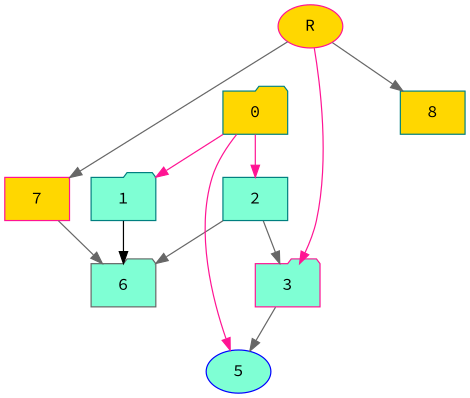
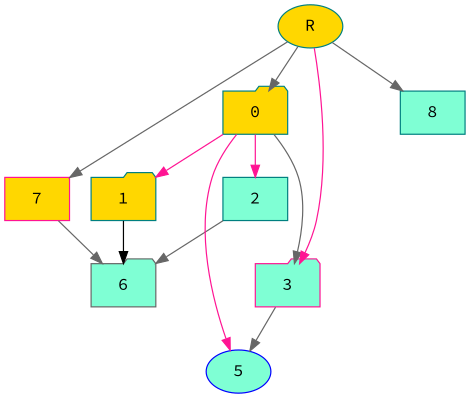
node "R": color deeppink -> teal
edge "R" -> "0": added
node "8": fillcolor gold -> aquamarine
node "1": fillcolor aquamarine -> gold
edge "2" -> "3": now "0" -> "3"
